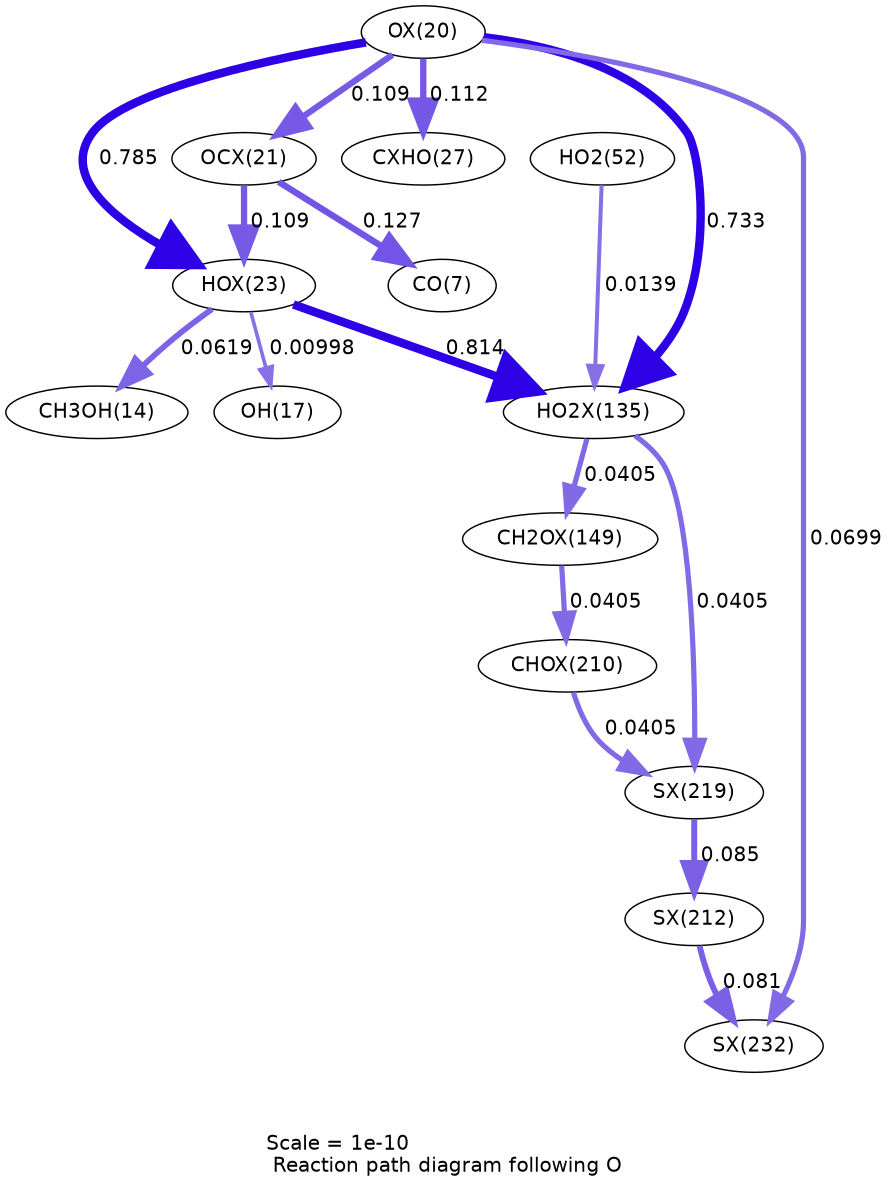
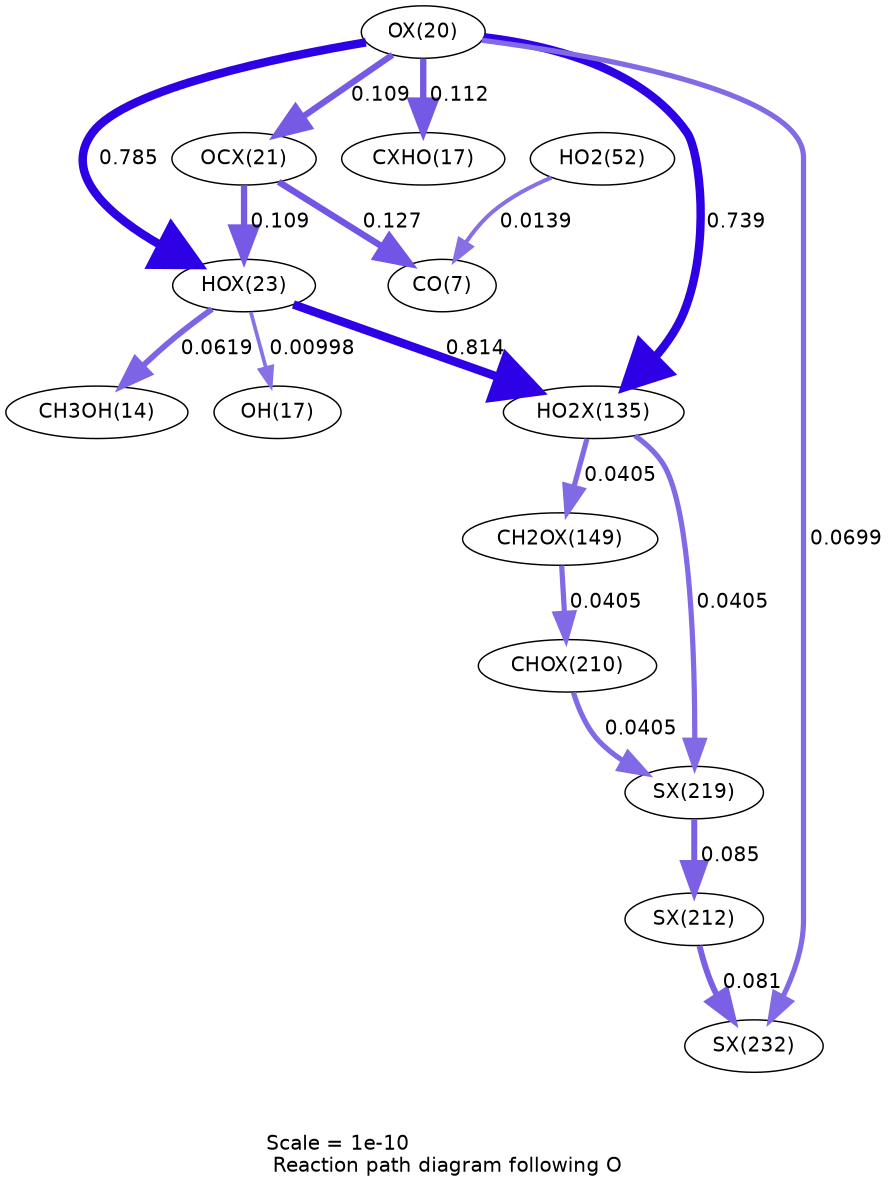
node "CXHO(27)": label "CXHO(27)" -> "CXHO(17)"
edge "OX(20)" -> "HO2X(135)": label " 0.733" -> " 0.739"
edge "HO2(52)" -> "HO2X(135)": now "HO2(52)" -> "CO(7)"
